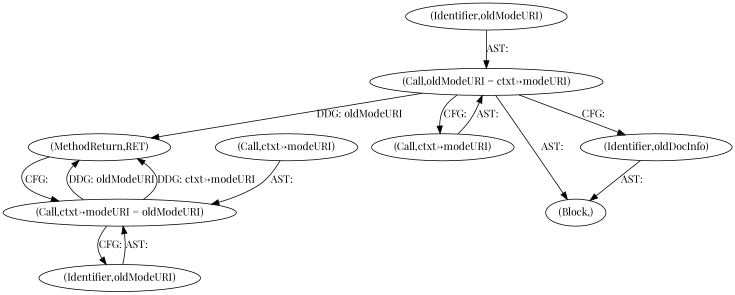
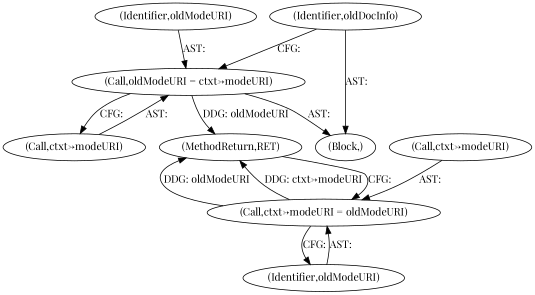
edge "(Call,oldModeURI = ctxt->modeURI)" -> "(Identifier,oldDocInfo)": reversed
